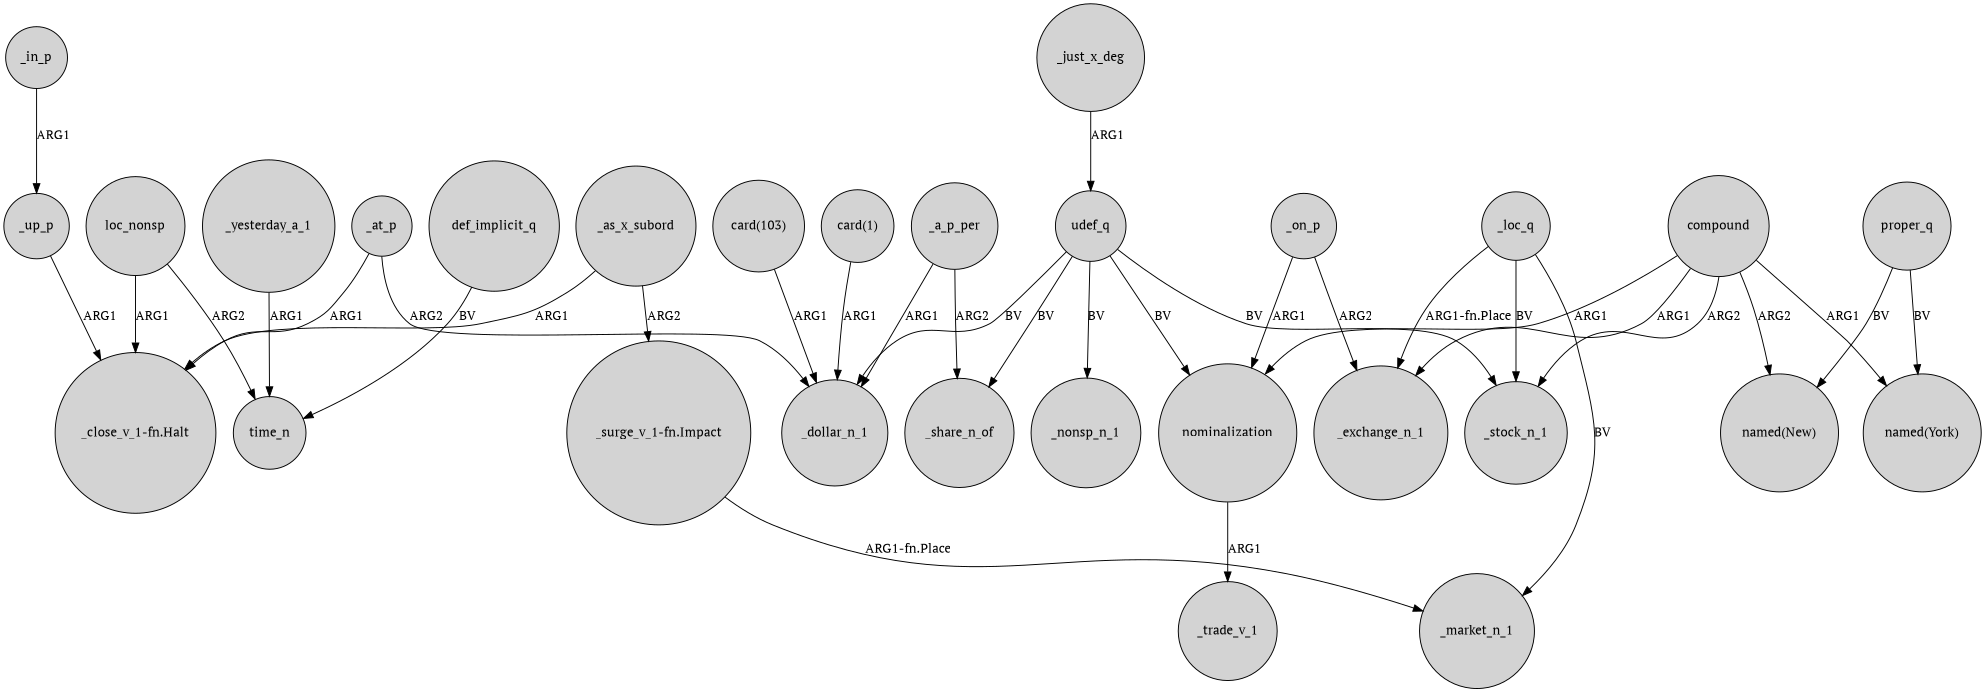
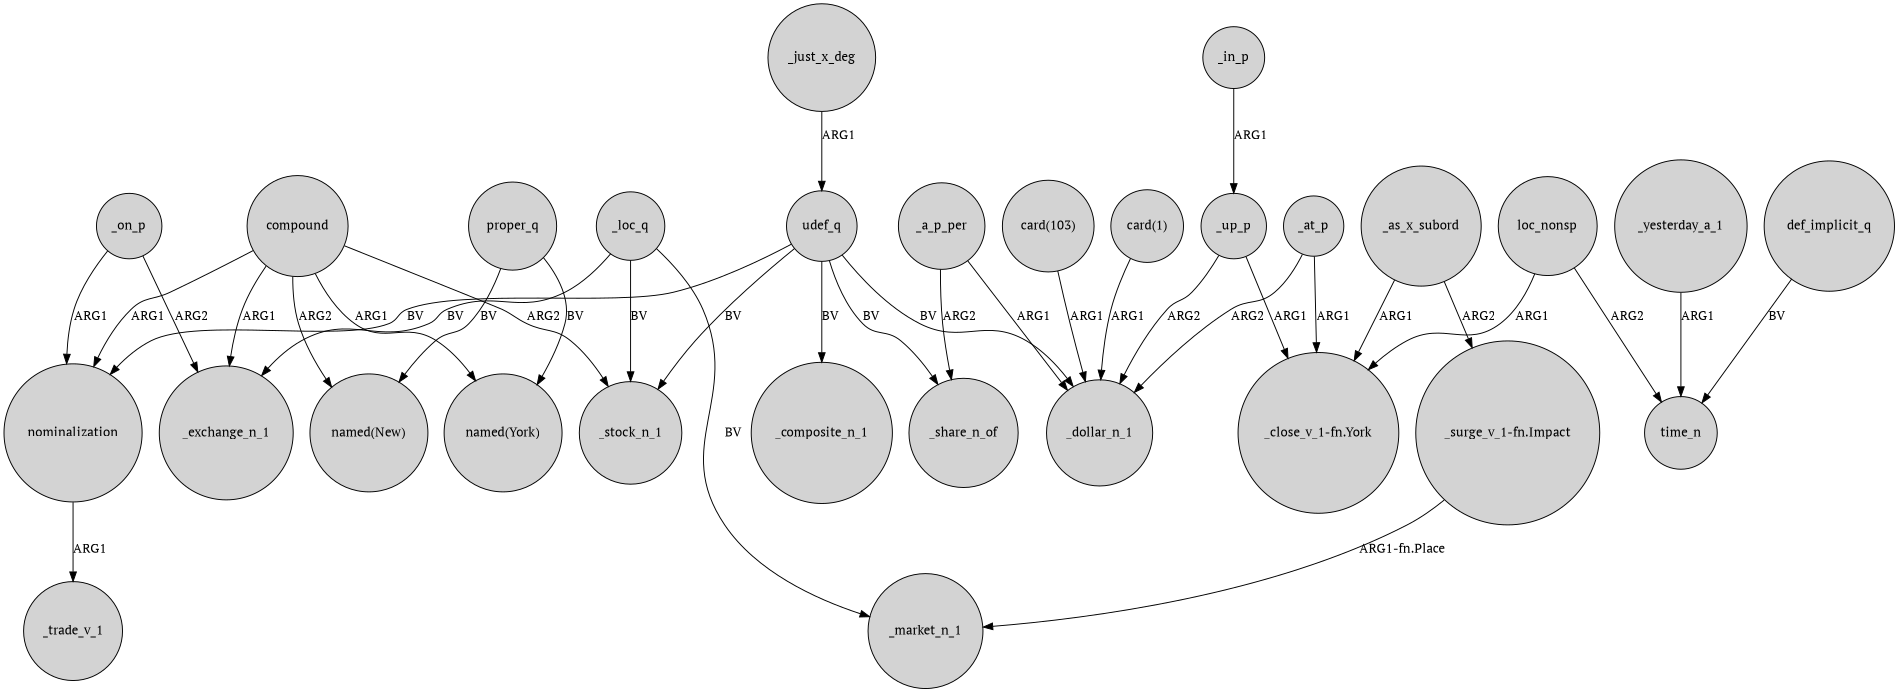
edge "_up_p" -> "_dollar_n_1": added, label "ARG2"
edge "_loc_q" -> "_exchange_n_1": label "ARG1-fn.Place" -> "BV"
node "_close_v_1-fn.Halt": label "_close_v_1-fn.Halt" -> "_close_v_1-fn.York"
node "_nonsp_n_1": label "_nonsp_n_1" -> "_composite_n_1"
